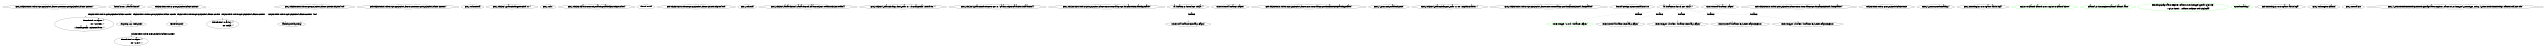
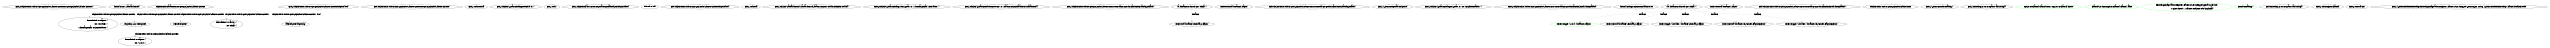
node "Ninject.Tests.Unit.PropertyInjectionSelectorContext": label "Ninject.Tests.Unit.PropertyInjectionSelectorContext" -> "Ninject.Tests.Parameters.PropertyInjectionSelectorContext"
